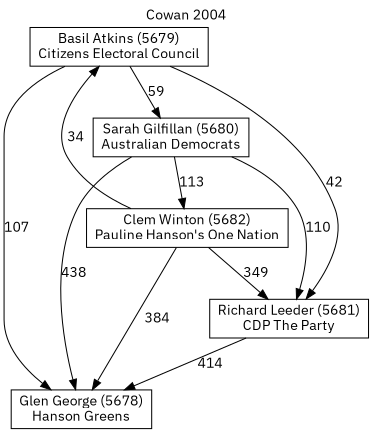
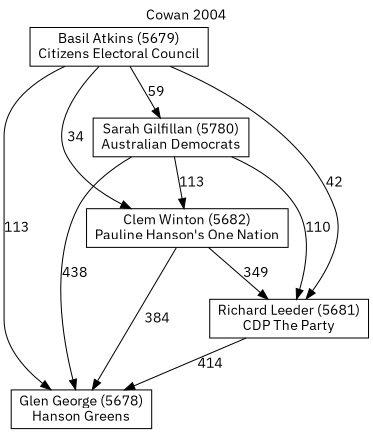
node "Sarah Gilfillan (5680) Australian Democrats": label "Sarah Gilfillan (5680) Australian Democrats" -> "Sarah Gilfillan (5780) Australian Democrats"
edge "Clem Winton (5682) Pauline Hanson's One Nation" -> "Basil Atkins (5679) Citizens Electoral Council": reversed
edge "Basil Atkins (5679) Citizens Electoral Council" -> "Glen George (5678) Hanson Greens": label "107" -> "113"
